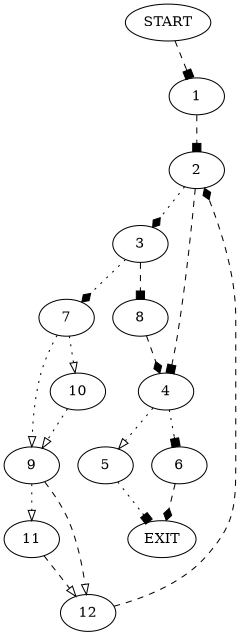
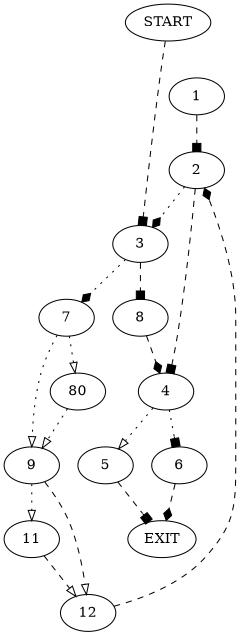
edge "START" -> "1": now "START" -> "3"
node "10": label "10" -> "80"
edge "5" -> "EXIT": style dotted -> dashed
